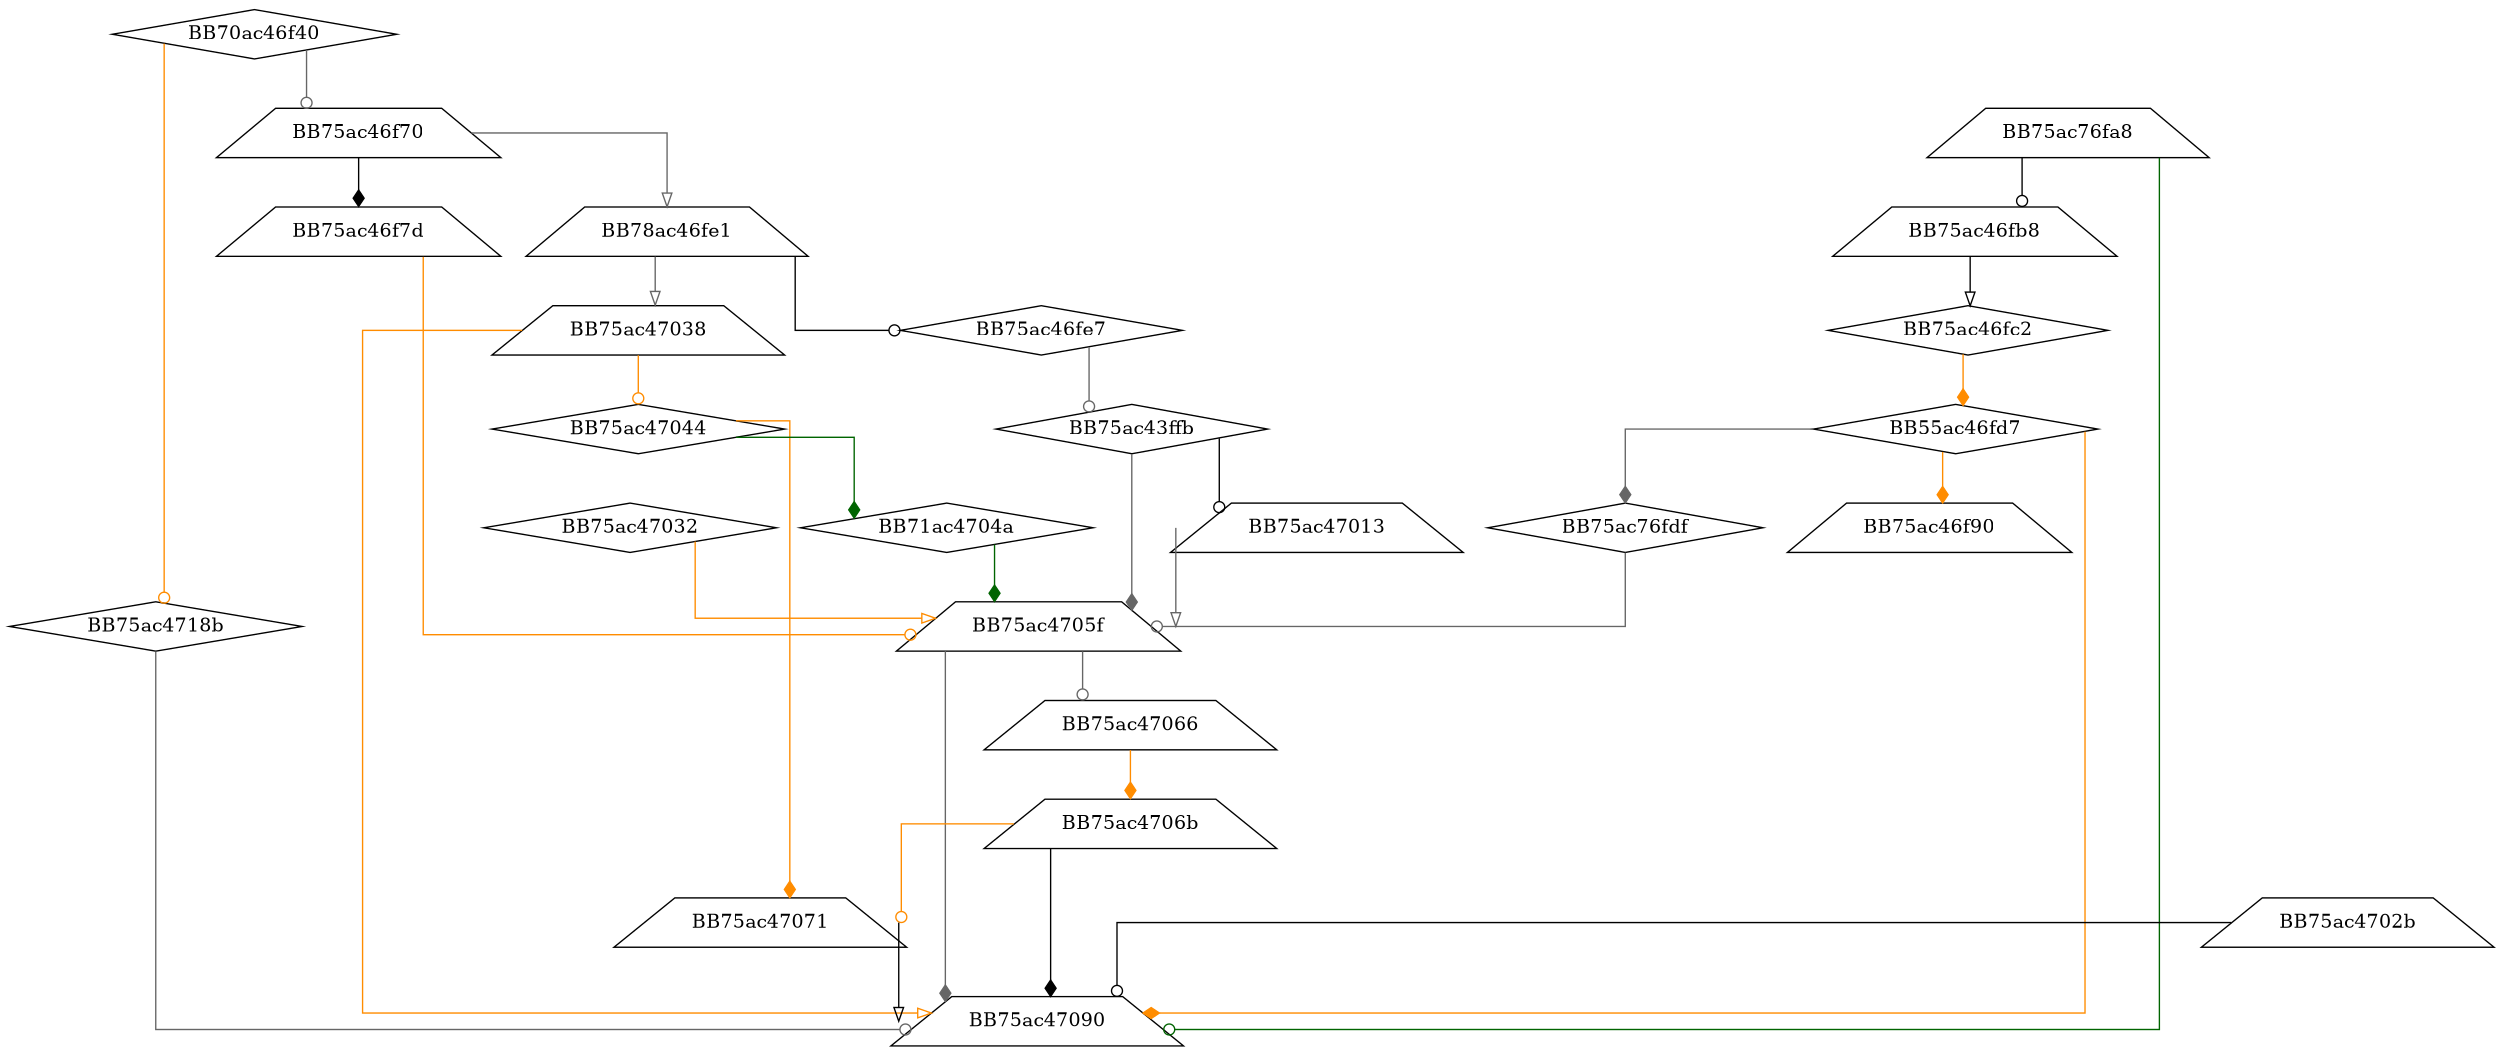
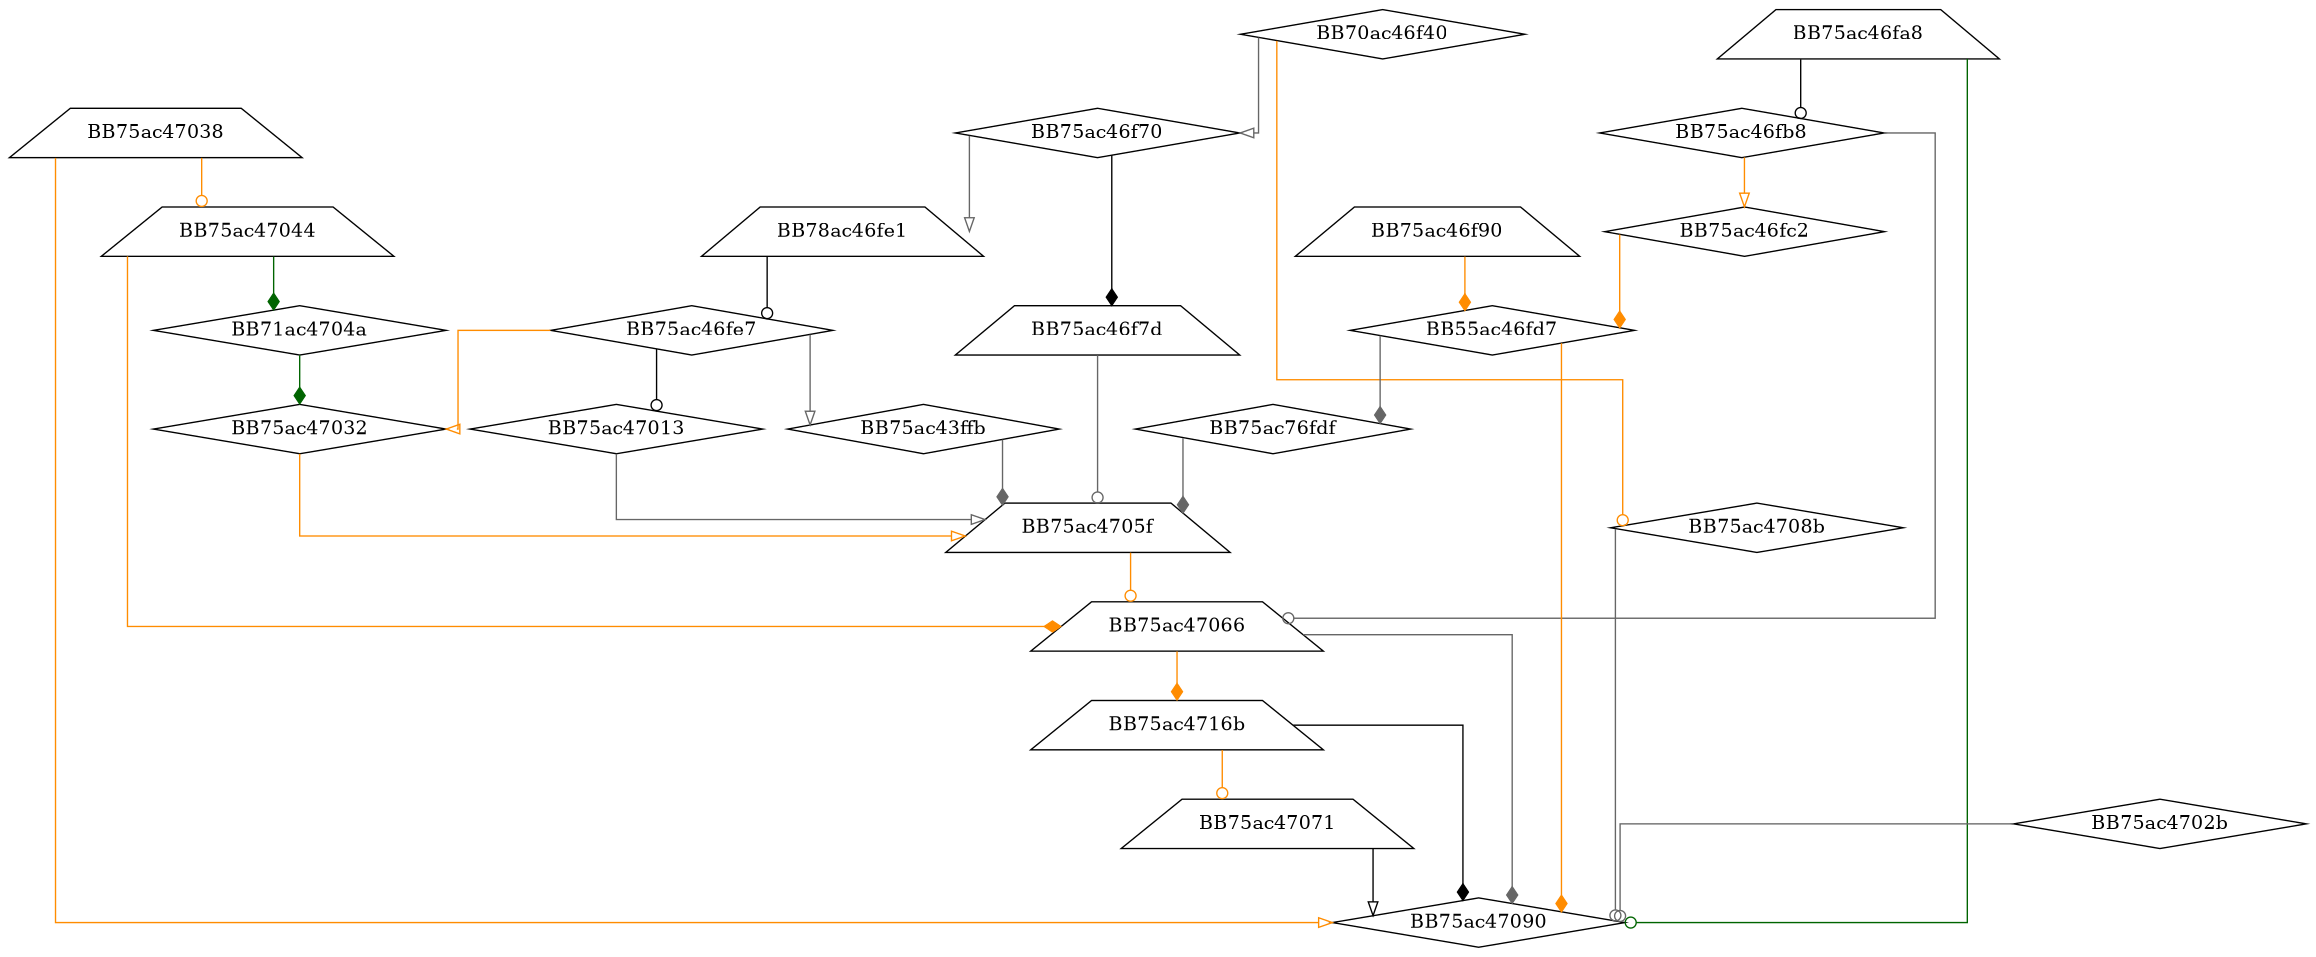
edge "BB70ac46f40" -> "BB75ac46f70": arrowhead odot -> onormal
node "BB75ac46f70": shape trapezium -> diamond
node "BB75ac76fa8": label "BB75ac76fa8" -> "BB75ac46fa8"
node "BB75ac46fb8": shape trapezium -> diamond
edge "BB78ac46fe1" -> "BB75ac47038": removed
edge "BB75ac46fb8" -> "BB75ac46fc2": color black -> darkorange
edge "BB75ac46fe7" -> "BB75ac47032": added
edge "BB75ac46fe7" -> "BB75ac43ffb": arrowhead odot -> onormal
node "BB75ac47044": shape diamond -> trapezium
edge "BB55ac46fd7" -> "BB75ac46f90": reversed
edge "BB75ac43ffb" -> "BB75ac47013": now "BB75ac46fe7" -> "BB75ac47013"
node "BB75ac47013": shape trapezium -> diamond
edge "BB71ac4704a" -> "BB75ac4705f": now "BB71ac4704a" -> "BB75ac47032"
edge "BB75ac47044" -> "BB75ac47071": now "BB75ac47044" -> "BB75ac47066"
edge "BB75ac46fb8" -> "BB75ac47066": added
node "BB75ac4718b": label "BB75ac4718b" -> "BB75ac4708b"
edge "BB75ac76fdf" -> "BB75ac4705f": arrowhead odot -> diamond
edge "BB75ac46f7d" -> "BB75ac4705f": color darkorange -> gray40
edge "BB75ac4705f" -> "BB75ac47066": color gray40 -> darkorange
edge "BB75ac4705f" -> "BB75ac47090": now "BB75ac47066" -> "BB75ac47090"
node "BB75ac4706b": label "BB75ac4706b" -> "BB75ac4716b"
edge "BB75ac4702b" -> "BB75ac47090": color black -> gray40
node "BB75ac4702b": shape trapezium -> diamond
node "BB75ac47090": shape trapezium -> diamond
